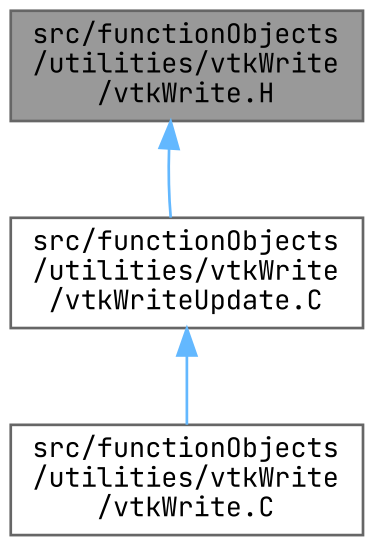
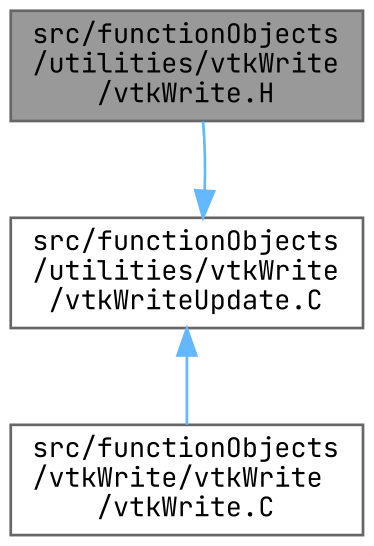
edge "src/functionObjects /utilities/vtkWrite /vtkWriteUpdate.C" -> "src/functionObjects /utilities/vtkWrite /vtkWrite.H": reversed
node "src/functionObjects /utilities/vtkWrite /vtkWrite.C": label "src/functionObjects /utilities/vtkWrite /vtkWrite.C" -> "src/functionObjects /vtkWrite/vtkWrite /vtkWrite.C"
